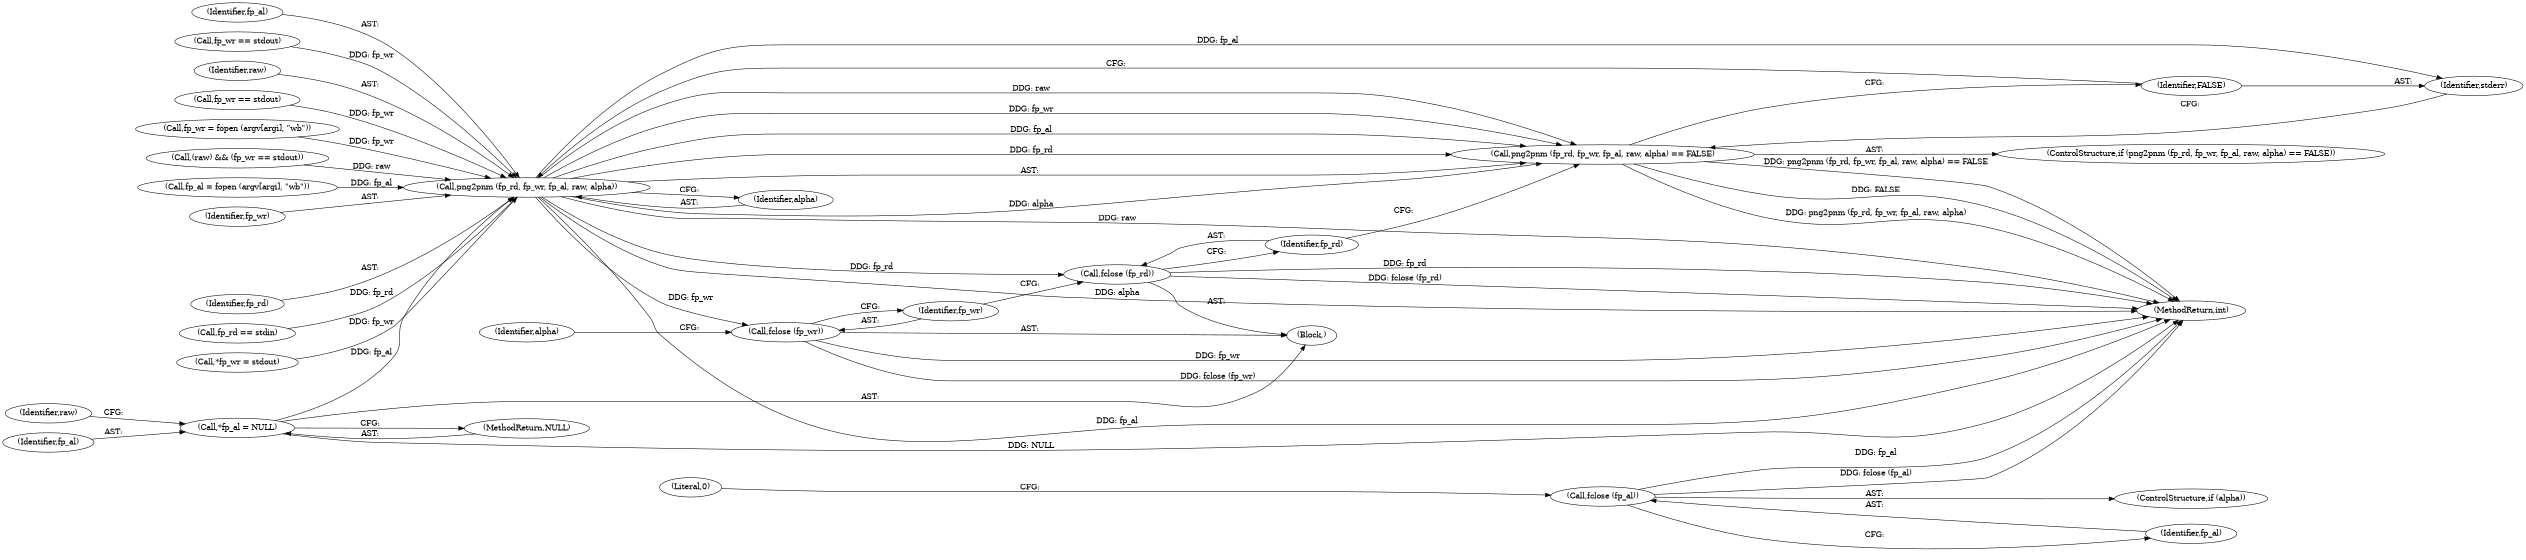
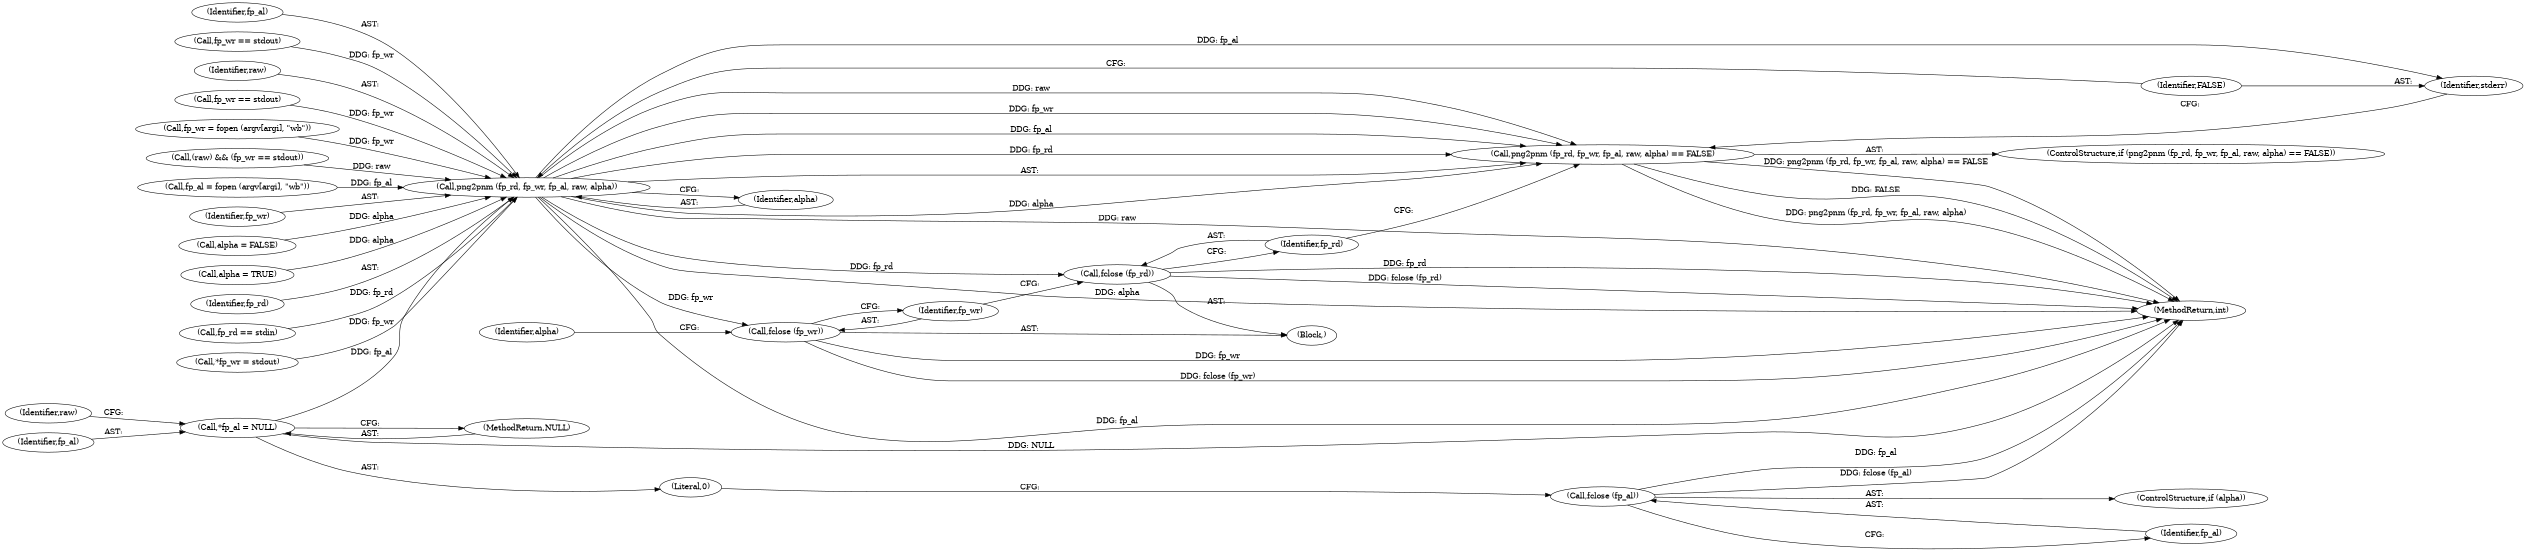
edge "(Call,png2pnm (fp_rd, fp_wr, fp_al, raw, alpha) == FALSE)" -> "(Identifier,FALSE)": removed, label "CFG:"
node "(Call,alpha = FALSE)": added
node "(Call,alpha = TRUE)": added
edge "(Call,*fp_al = NULL)" -> "(Block,)": now "(Call,*fp_al = NULL)" -> "(Literal,0)"
